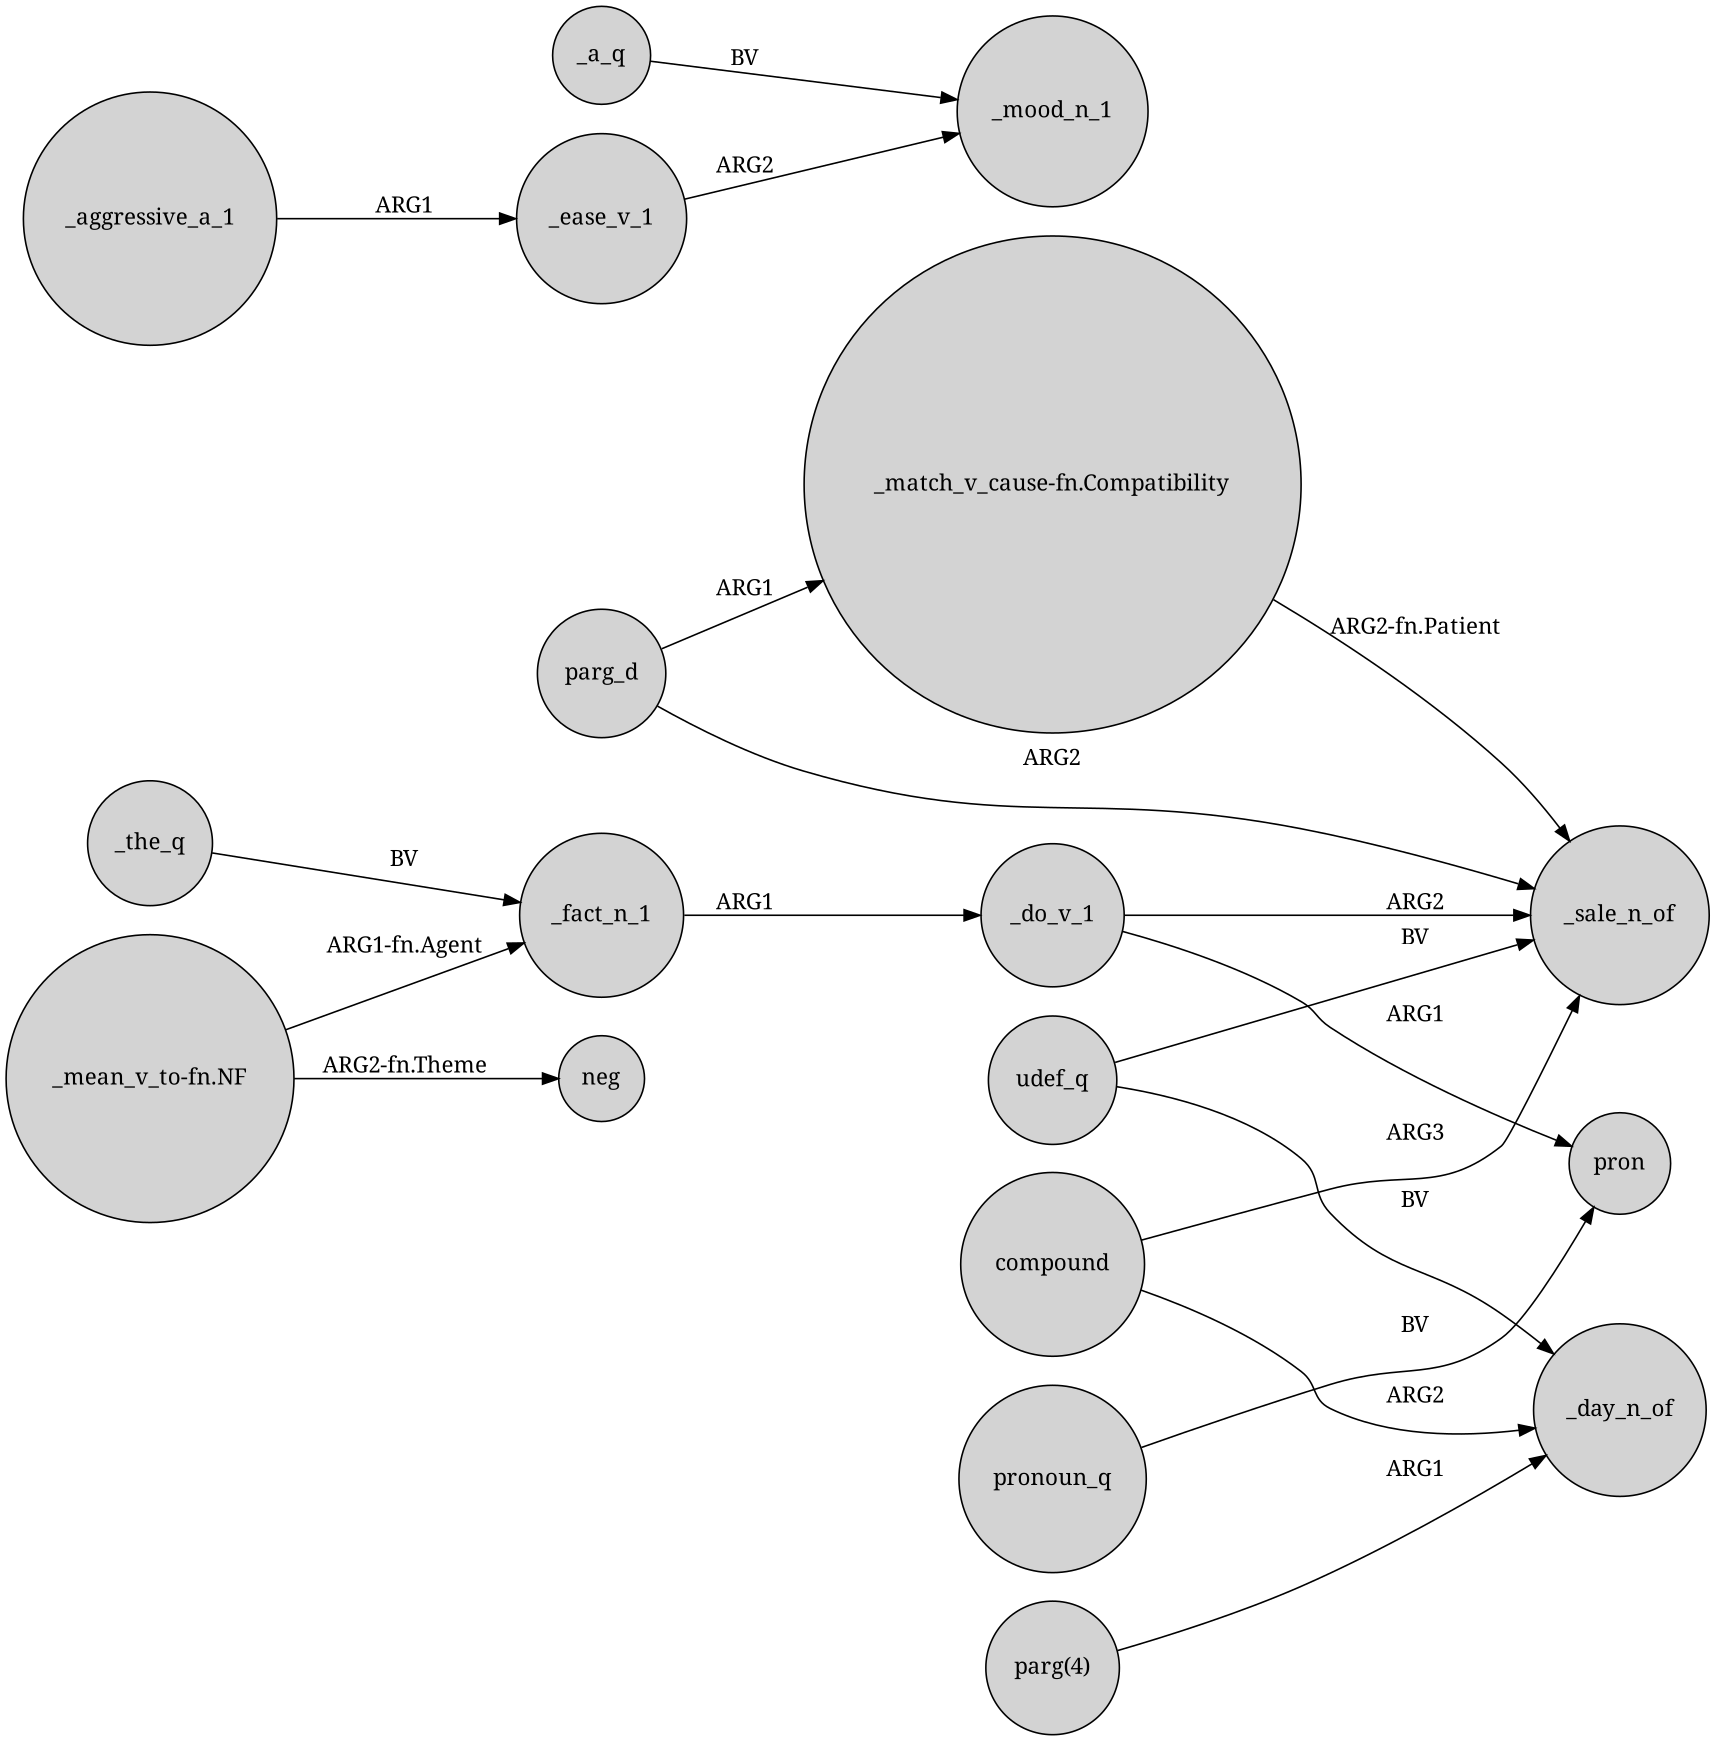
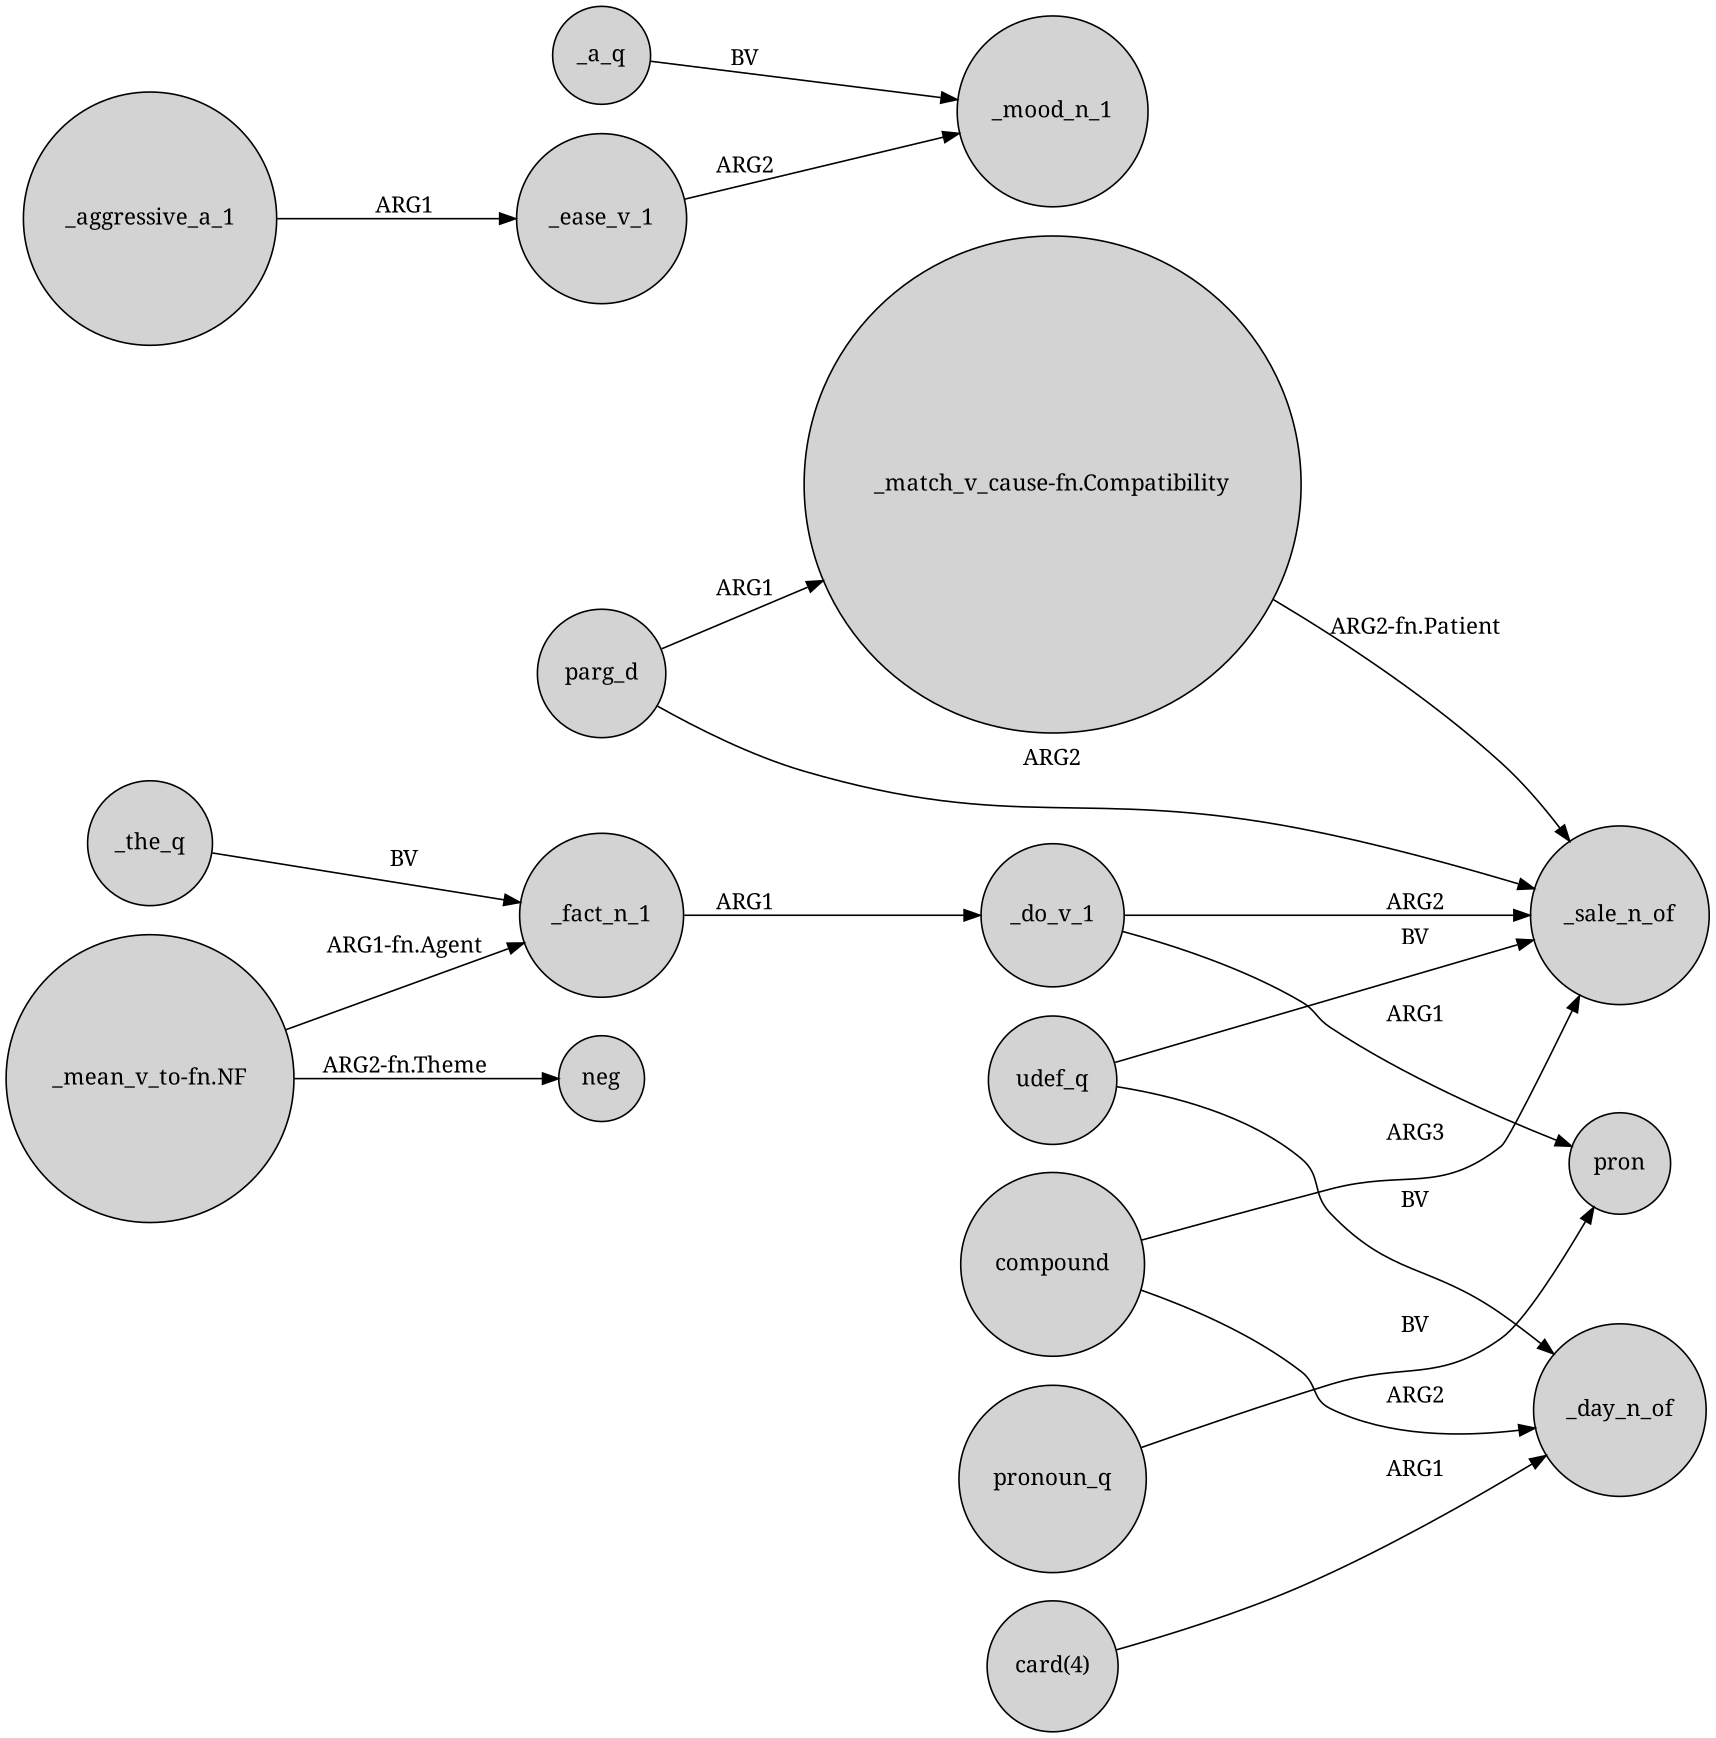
node "parg(4)": label "parg(4)" -> "card(4)"
